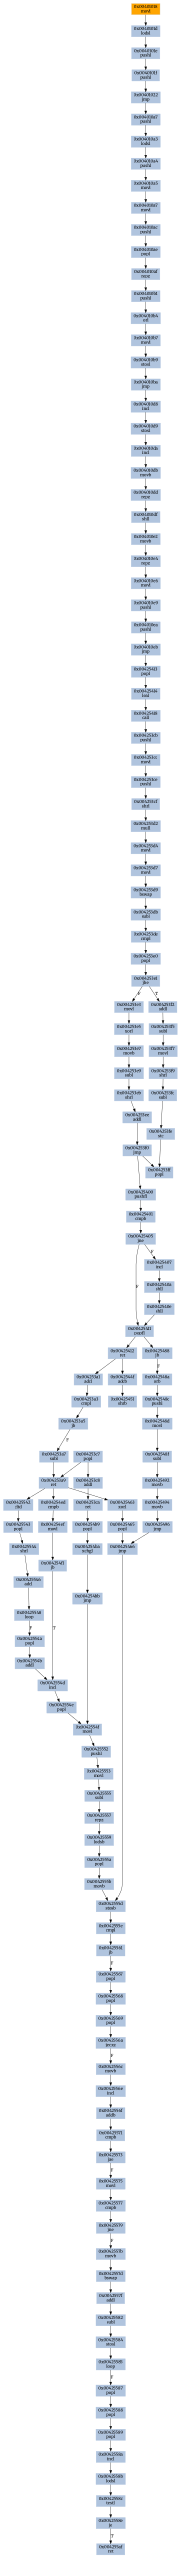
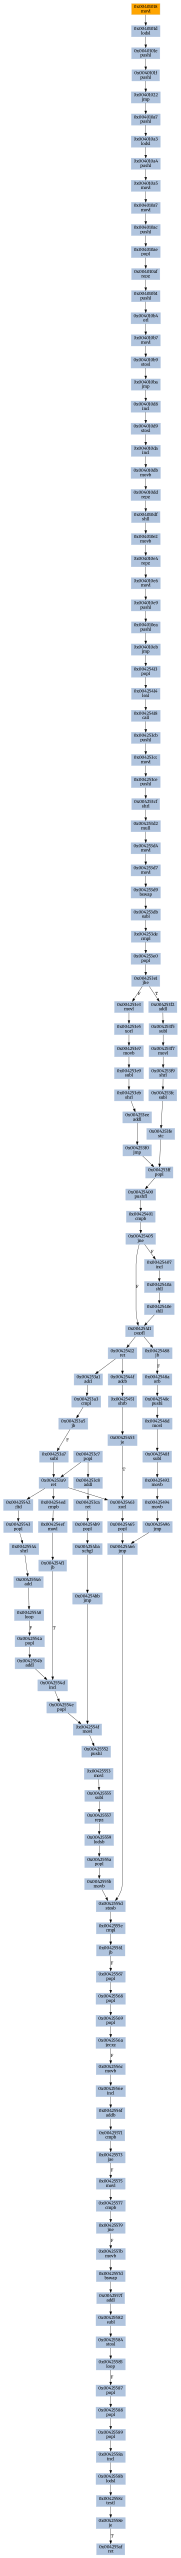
edge "0x004253f0 jmp" -> "0x00425400 pushfl": now "0x004253ff popl" -> "0x00425400 pushfl"
node "0x00425453 je": added
edge "0x00425552 pushl" -> "0x00425553 movl": removed
